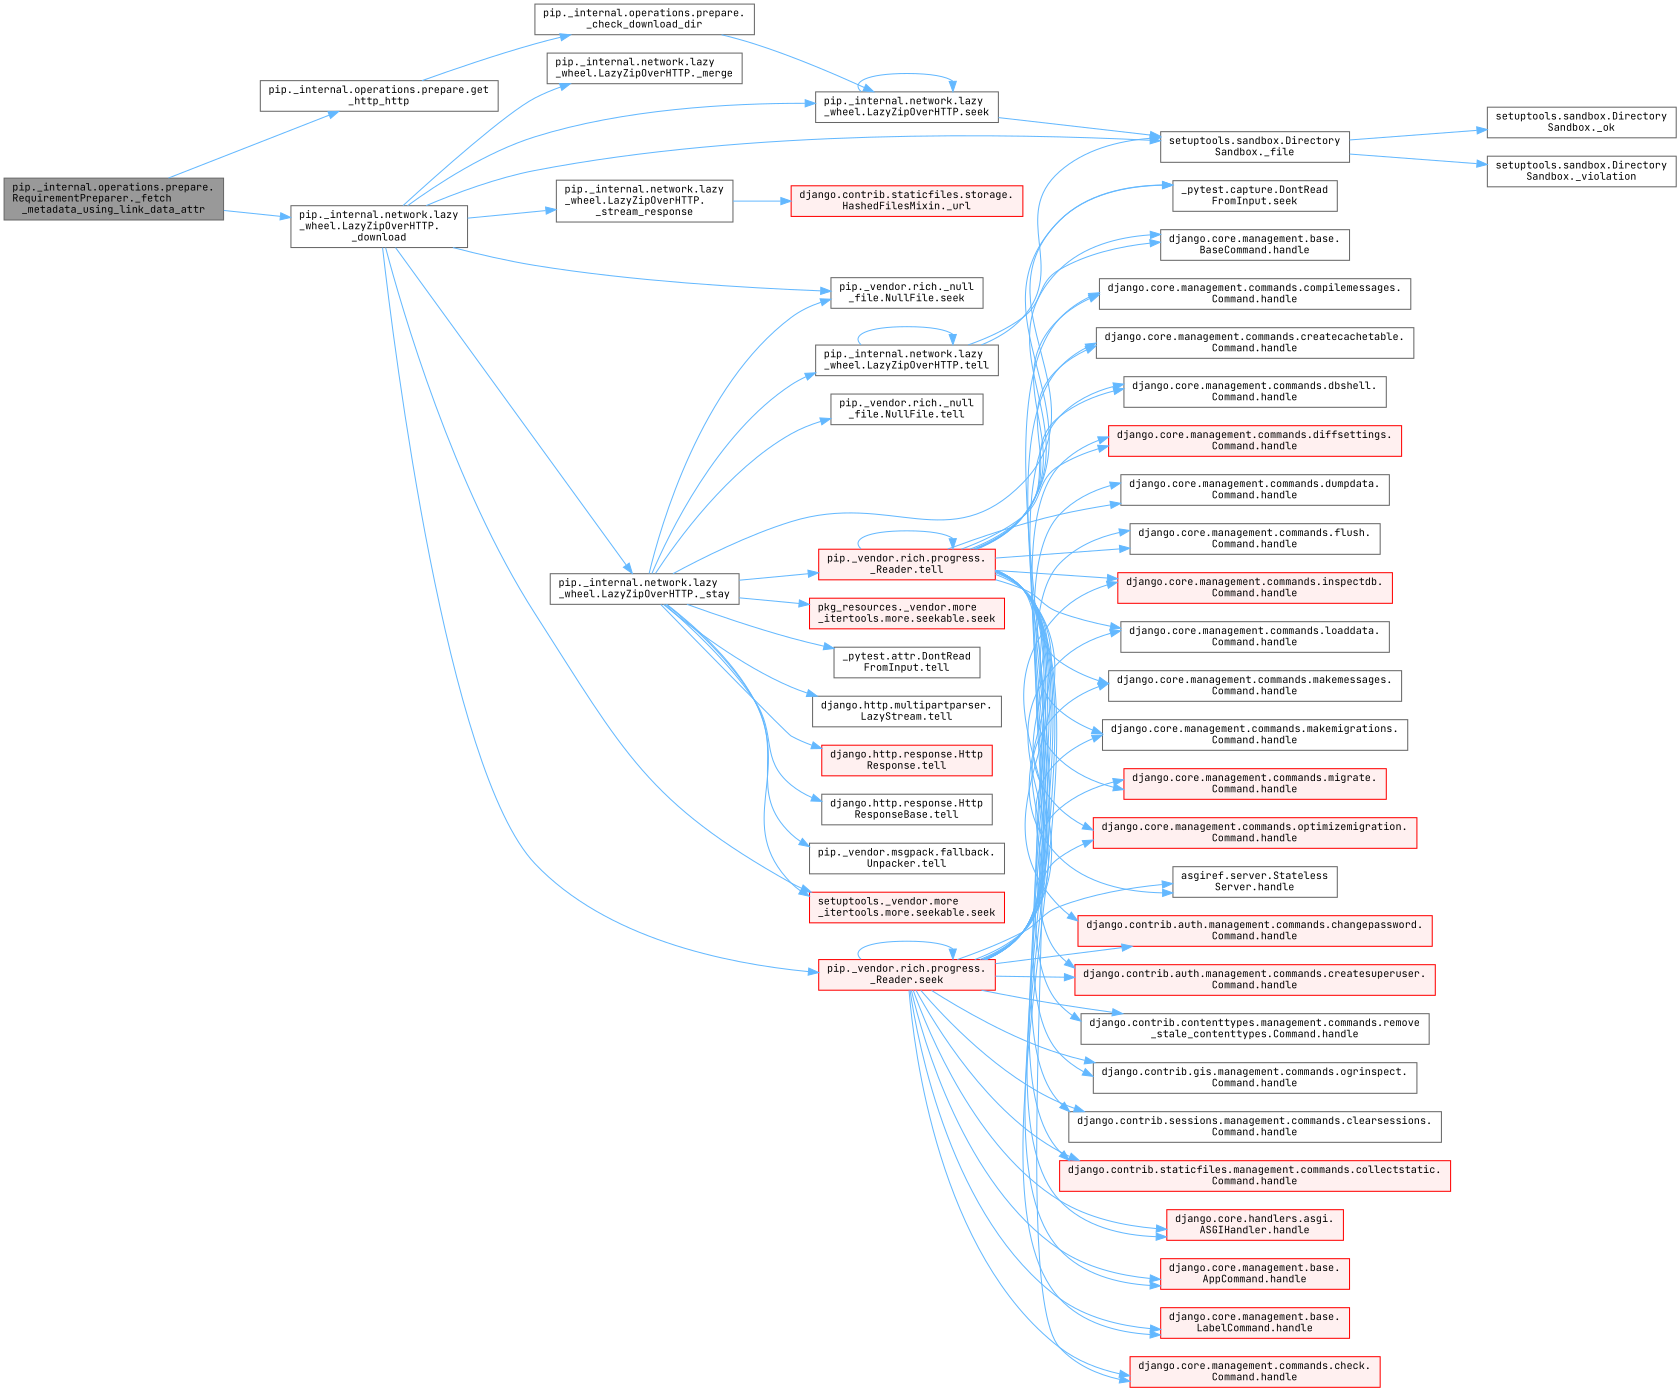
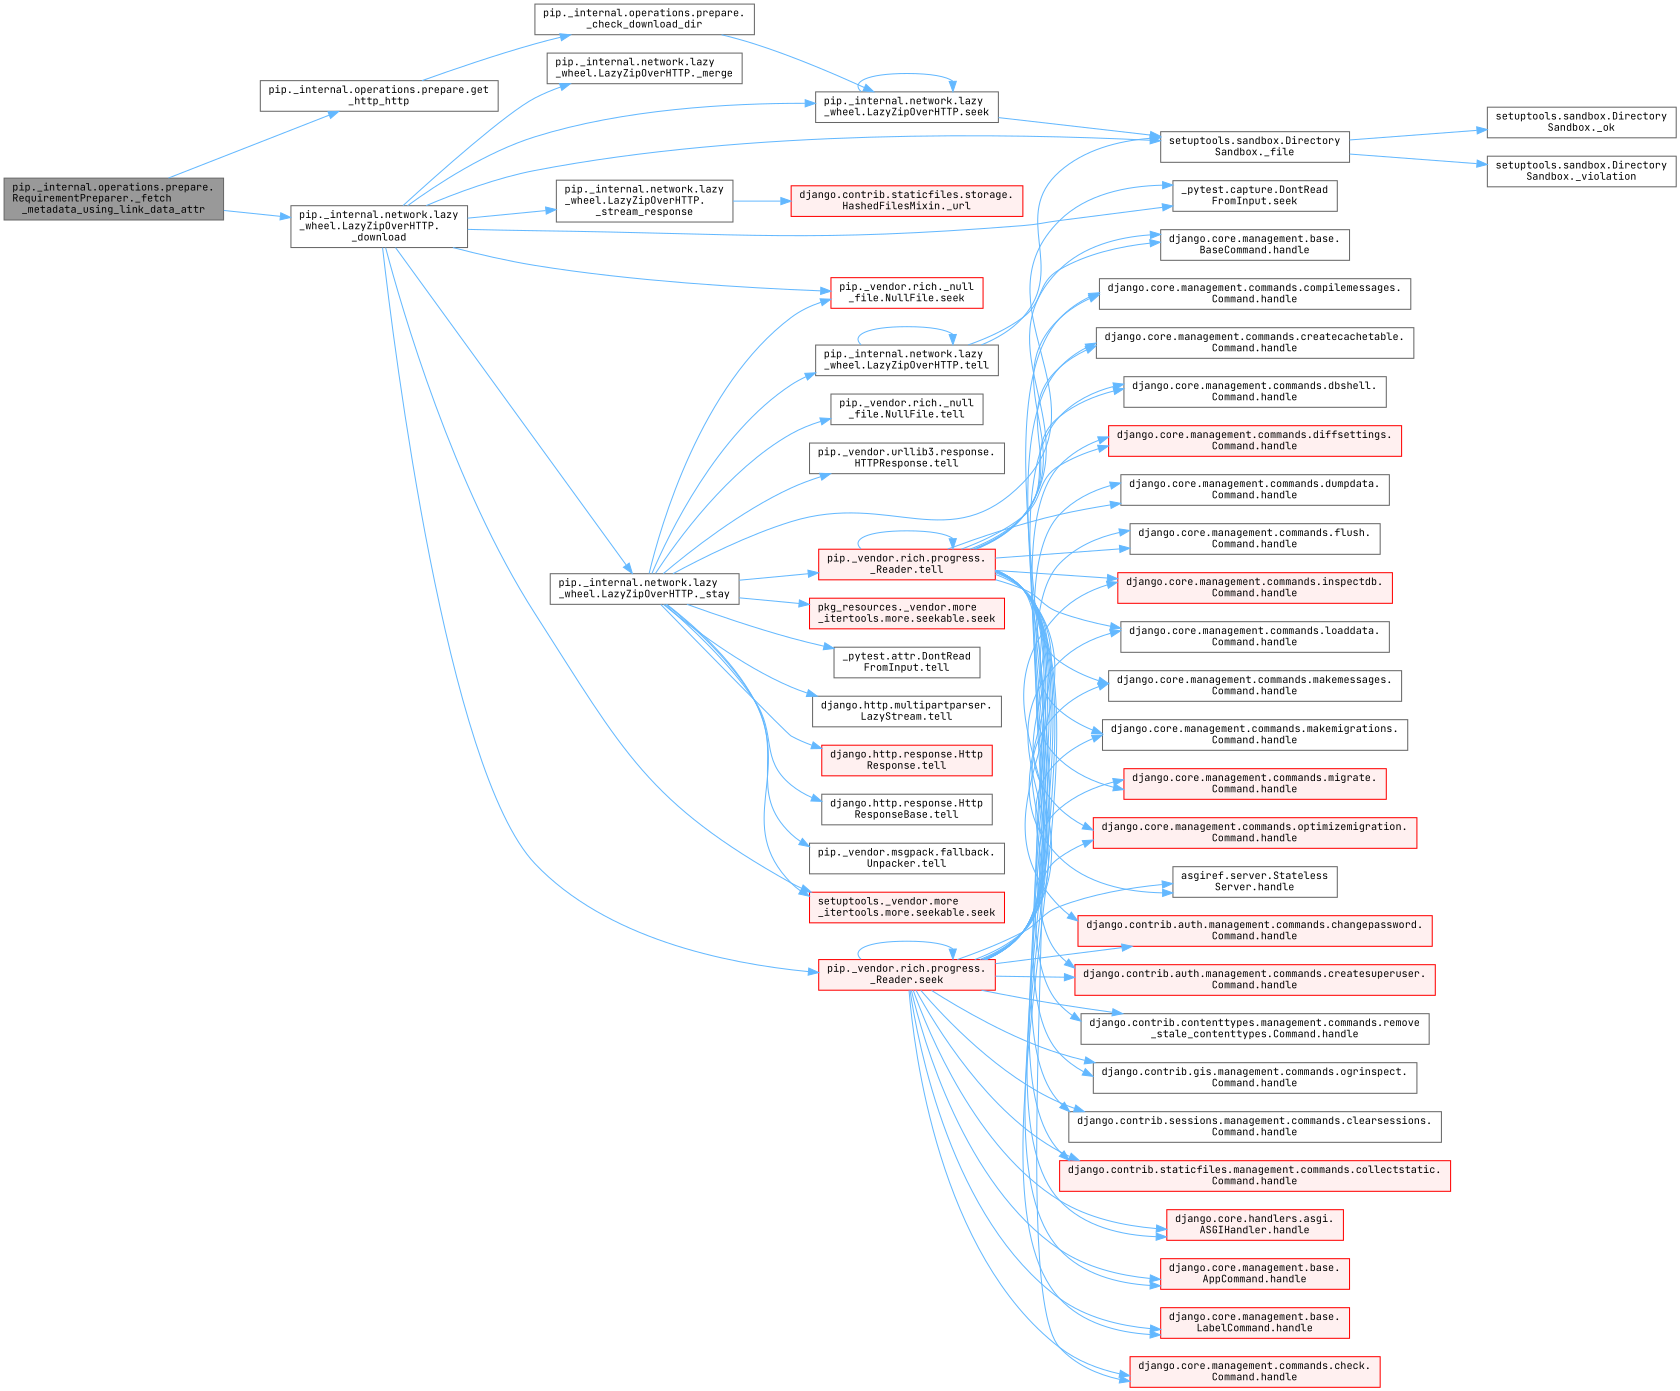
node "pip._vendor.rich._null _file.NullFile.seek": color grey40 -> red
edge "pip._vendor.rich.progress. _Reader.tell" -> "_pytest.capture.DontRead FromInput.seek": now "pip._internal.network.lazy _wheel.LazyZipOverHTTP. _download" -> "_pytest.capture.DontRead FromInput.seek"
node "pip._vendor.urllib3.response. HTTPResponse.tell": added
